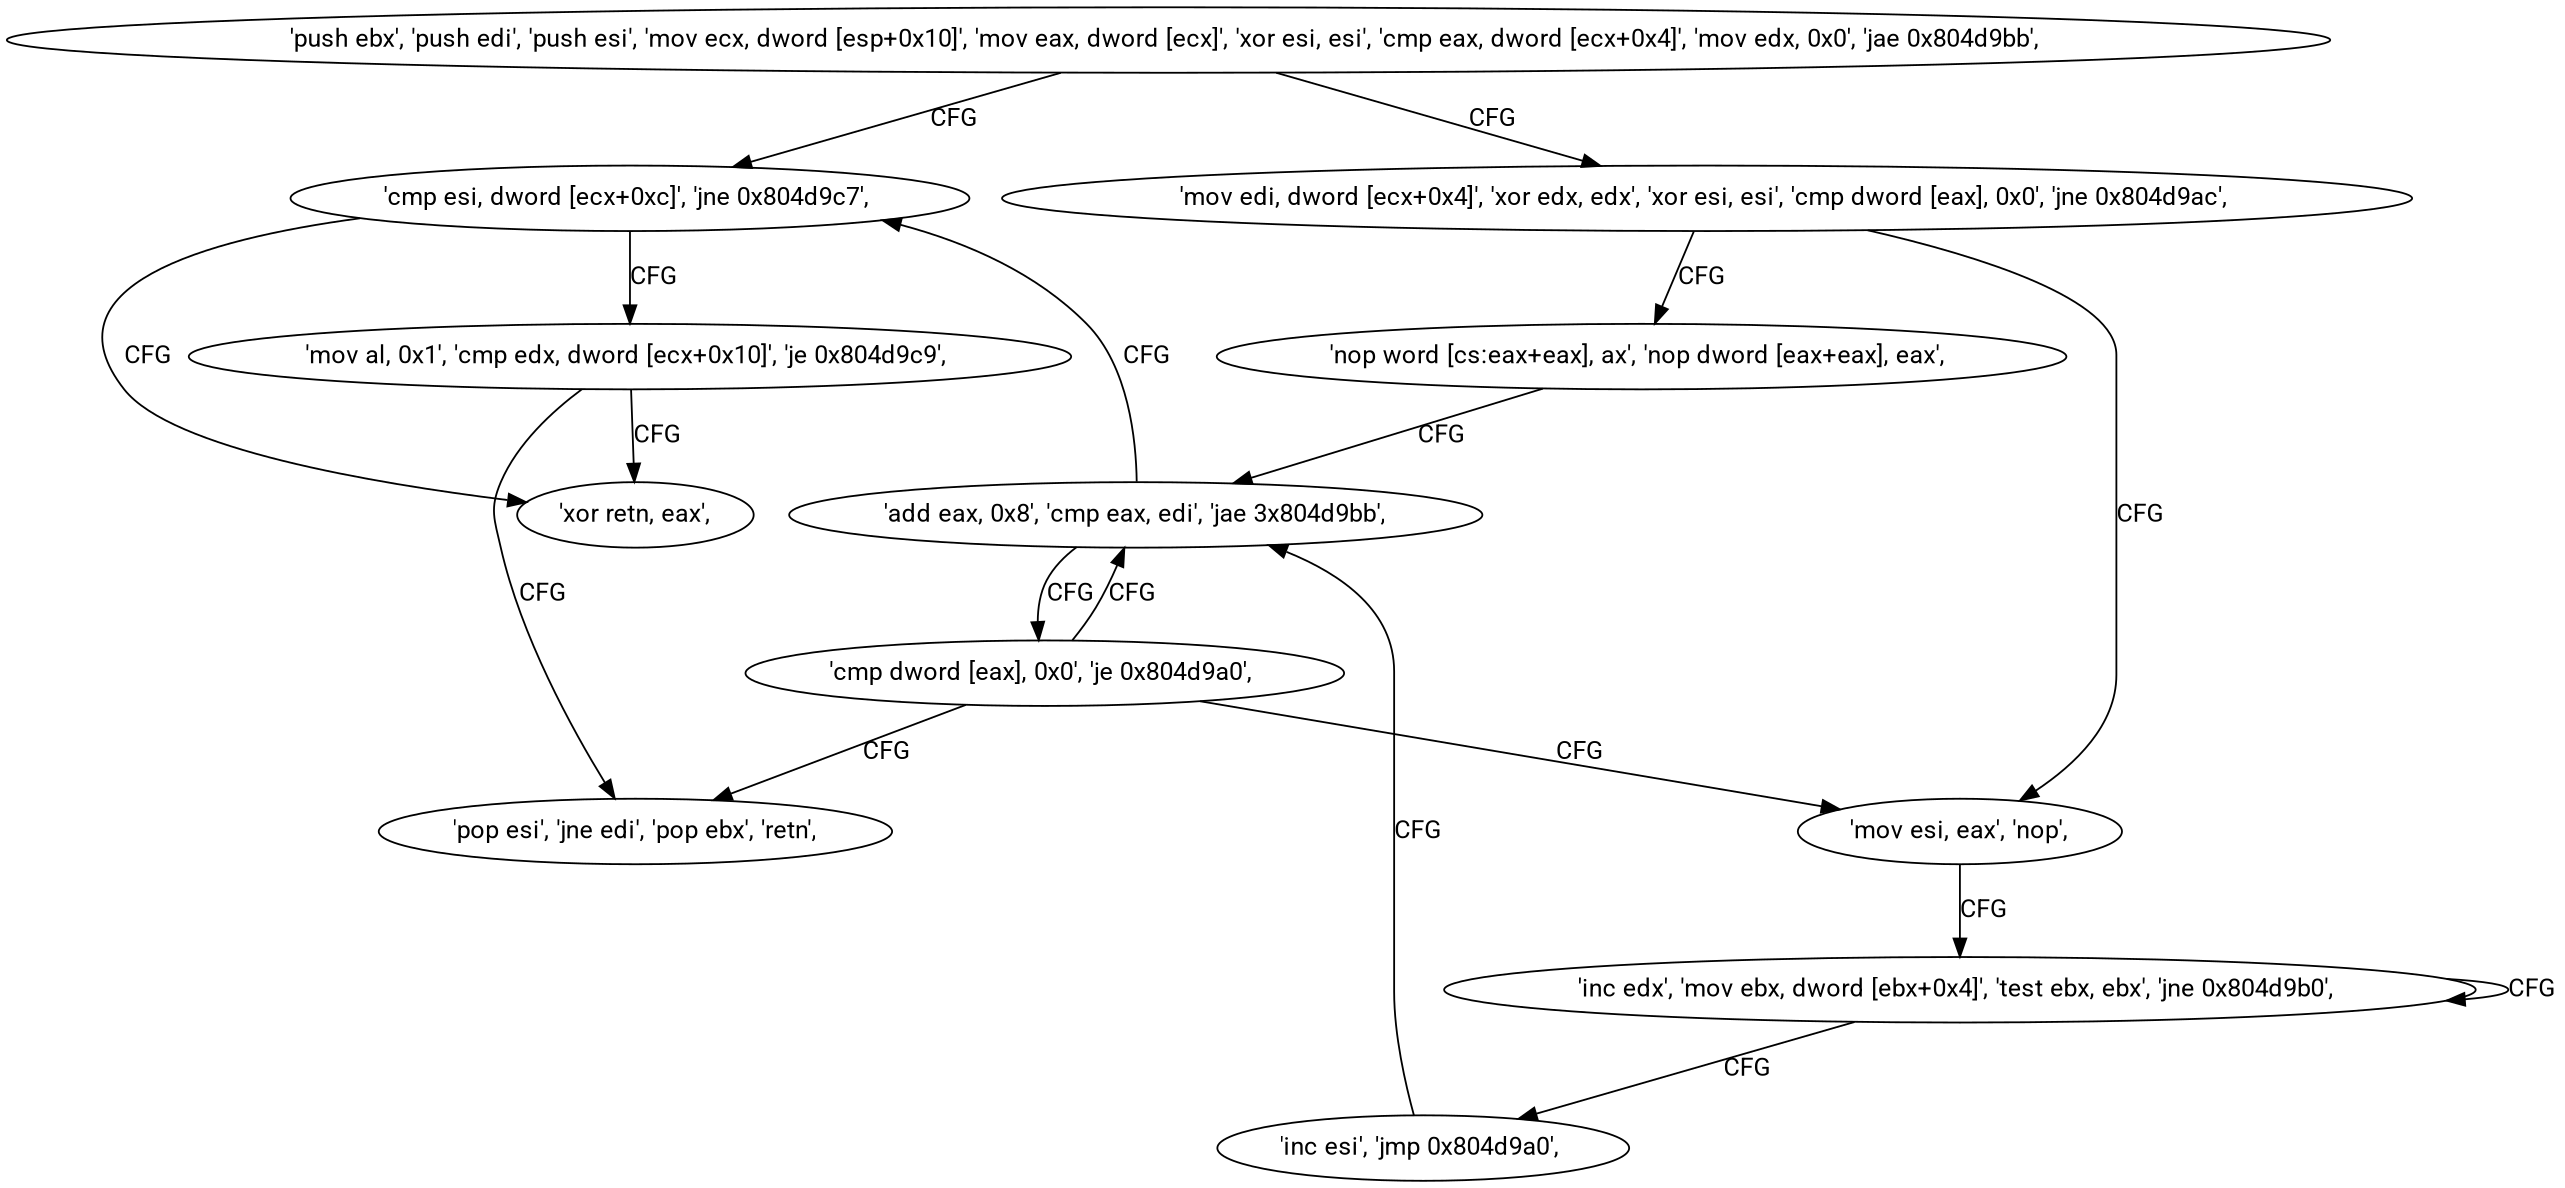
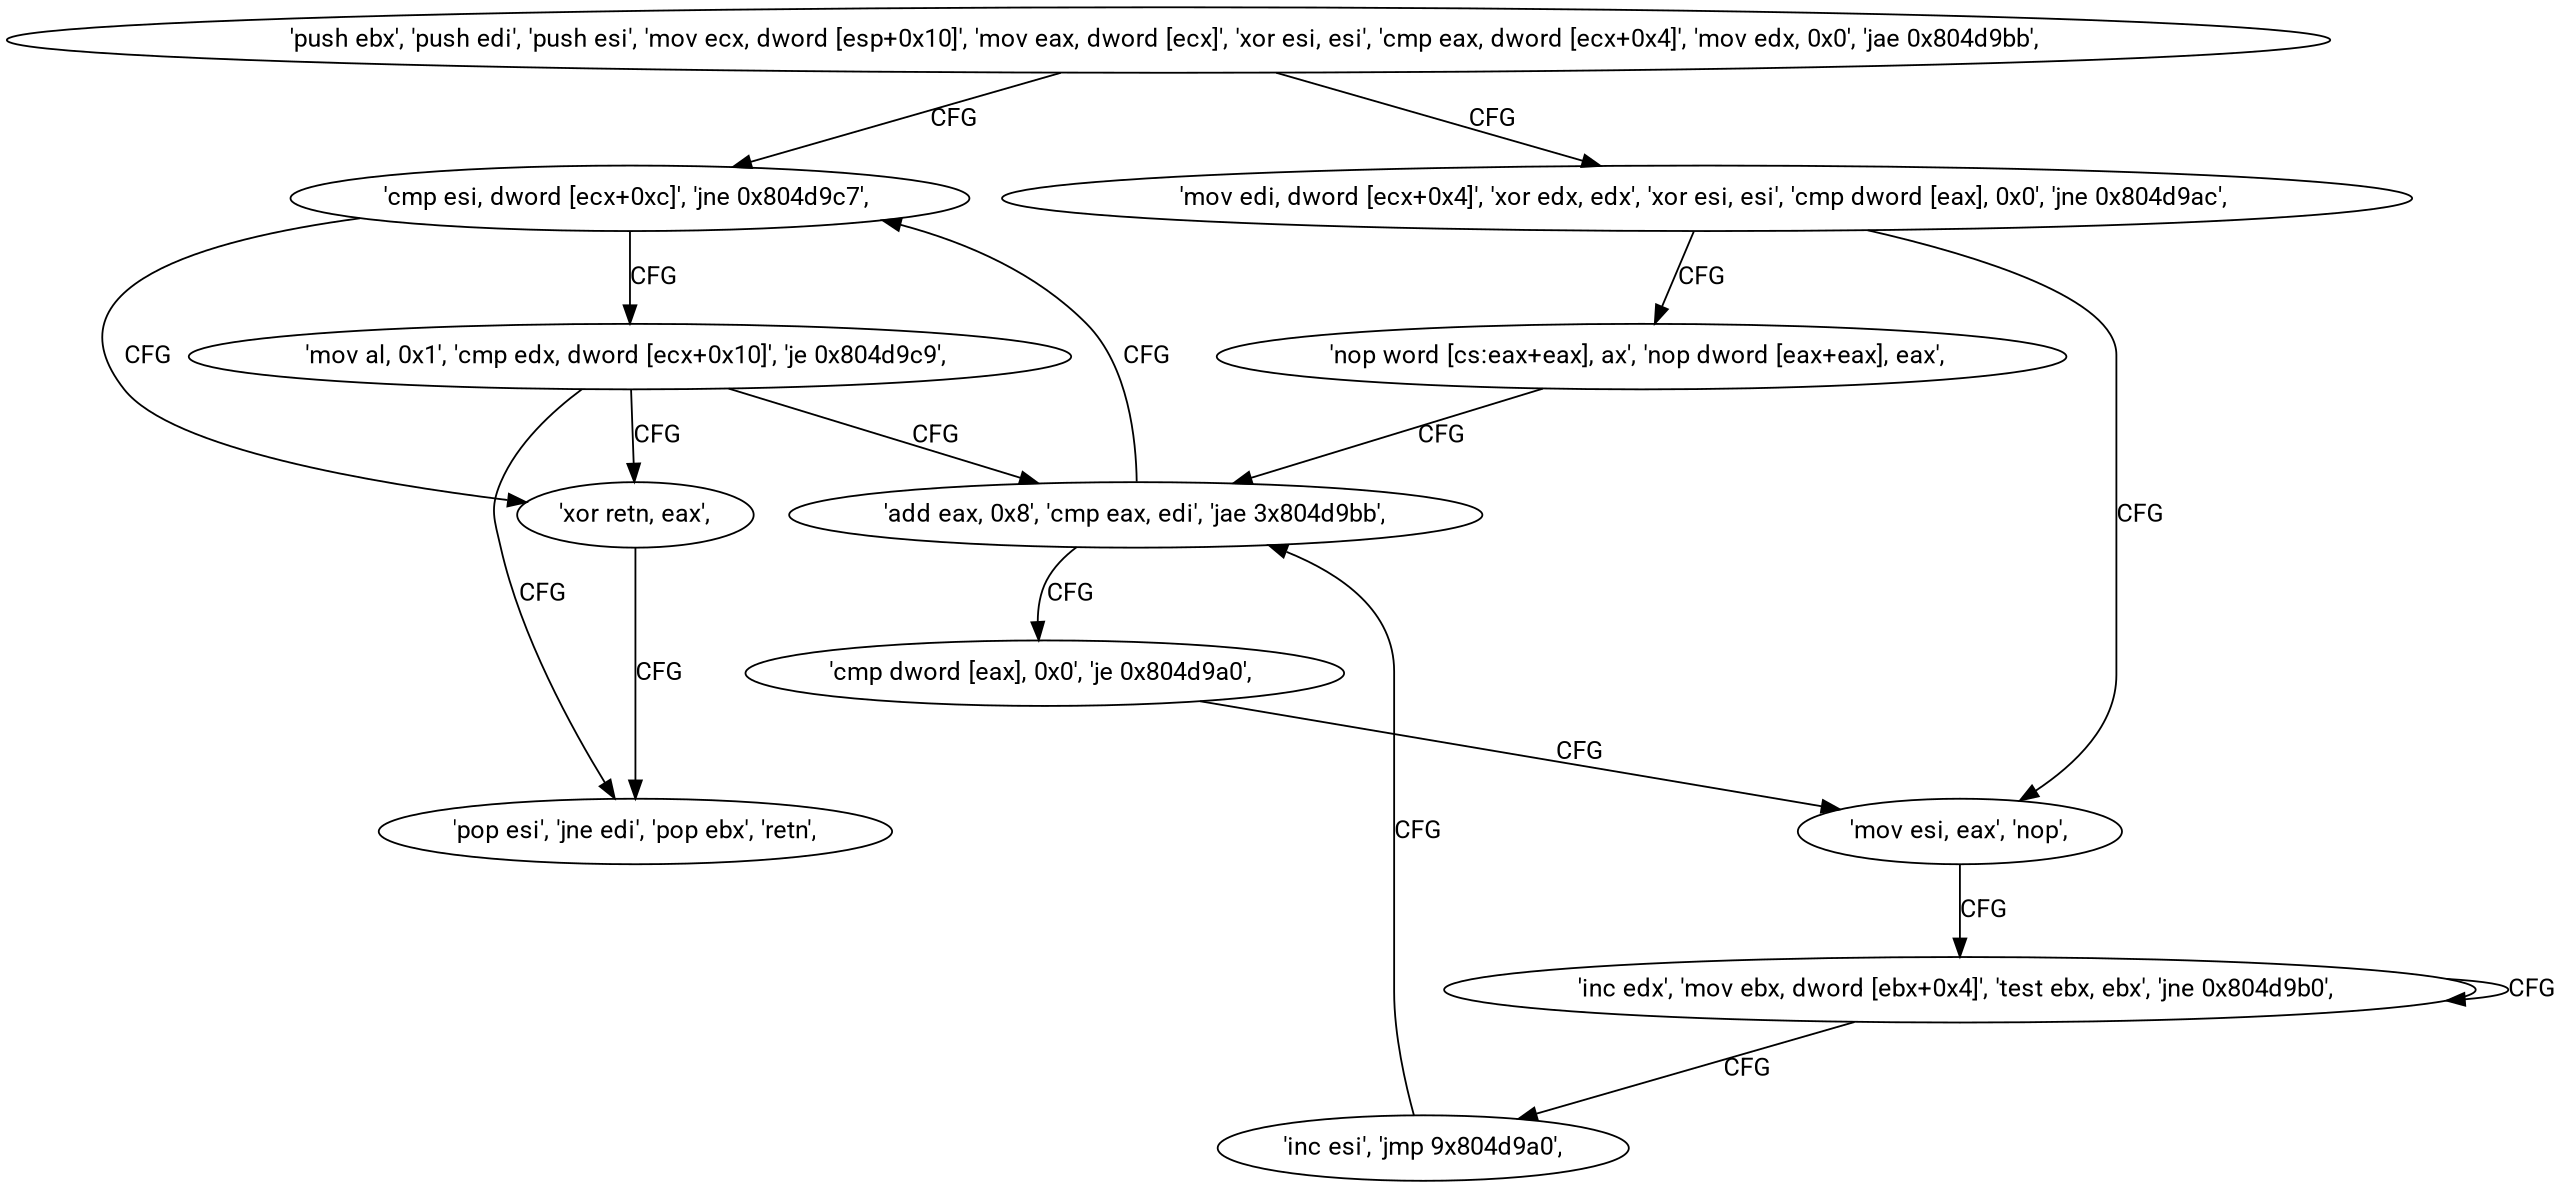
edge "'cmp dword [eax], 0x0', 'je 0x804d9a0'," -> "'add eax, 0x8', 'cmp eax, edi', 'jae 3x804d9bb',": now "'mov al, 0x1', 'cmp edx, dword [ecx+0x10]', 'je 0x804d9c9'," -> "'add eax, 0x8', 'cmp eax, edi', 'jae 3x804d9bb',"
edge "'cmp dword [eax], 0x0', 'je 0x804d9a0'," -> "'pop esi', 'jne edi', 'pop ebx', 'retn',": now "'xor retn, eax'," -> "'pop esi', 'jne edi', 'pop ebx', 'retn',"
node "'inc esi', 'jmp 0x804d9a0',": label "'inc esi', 'jmp 0x804d9a0'," -> "'inc esi', 'jmp 9x804d9a0',"
